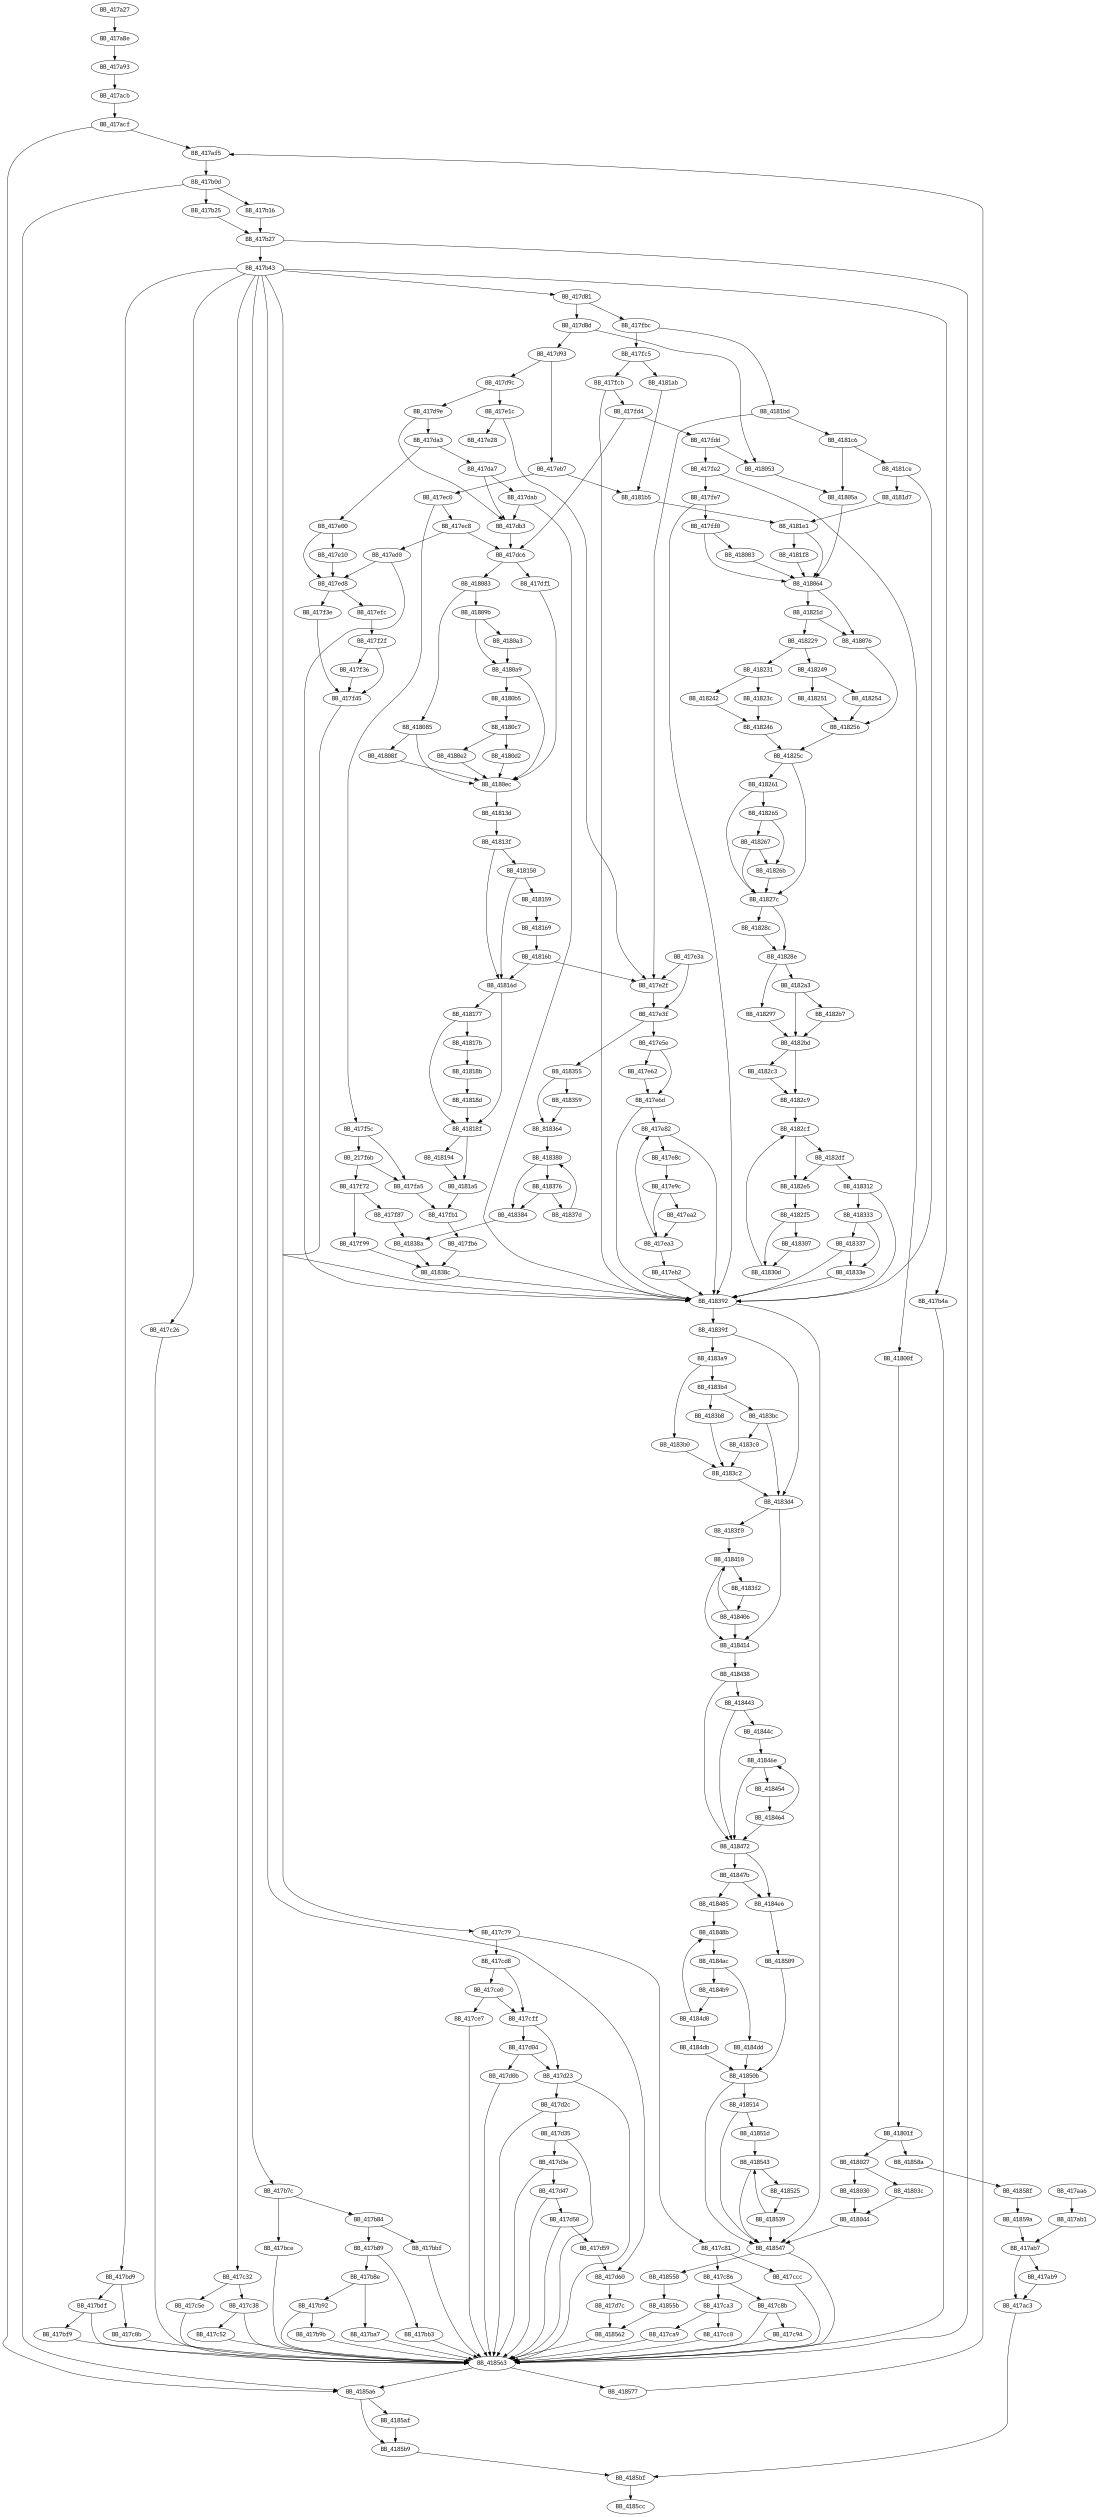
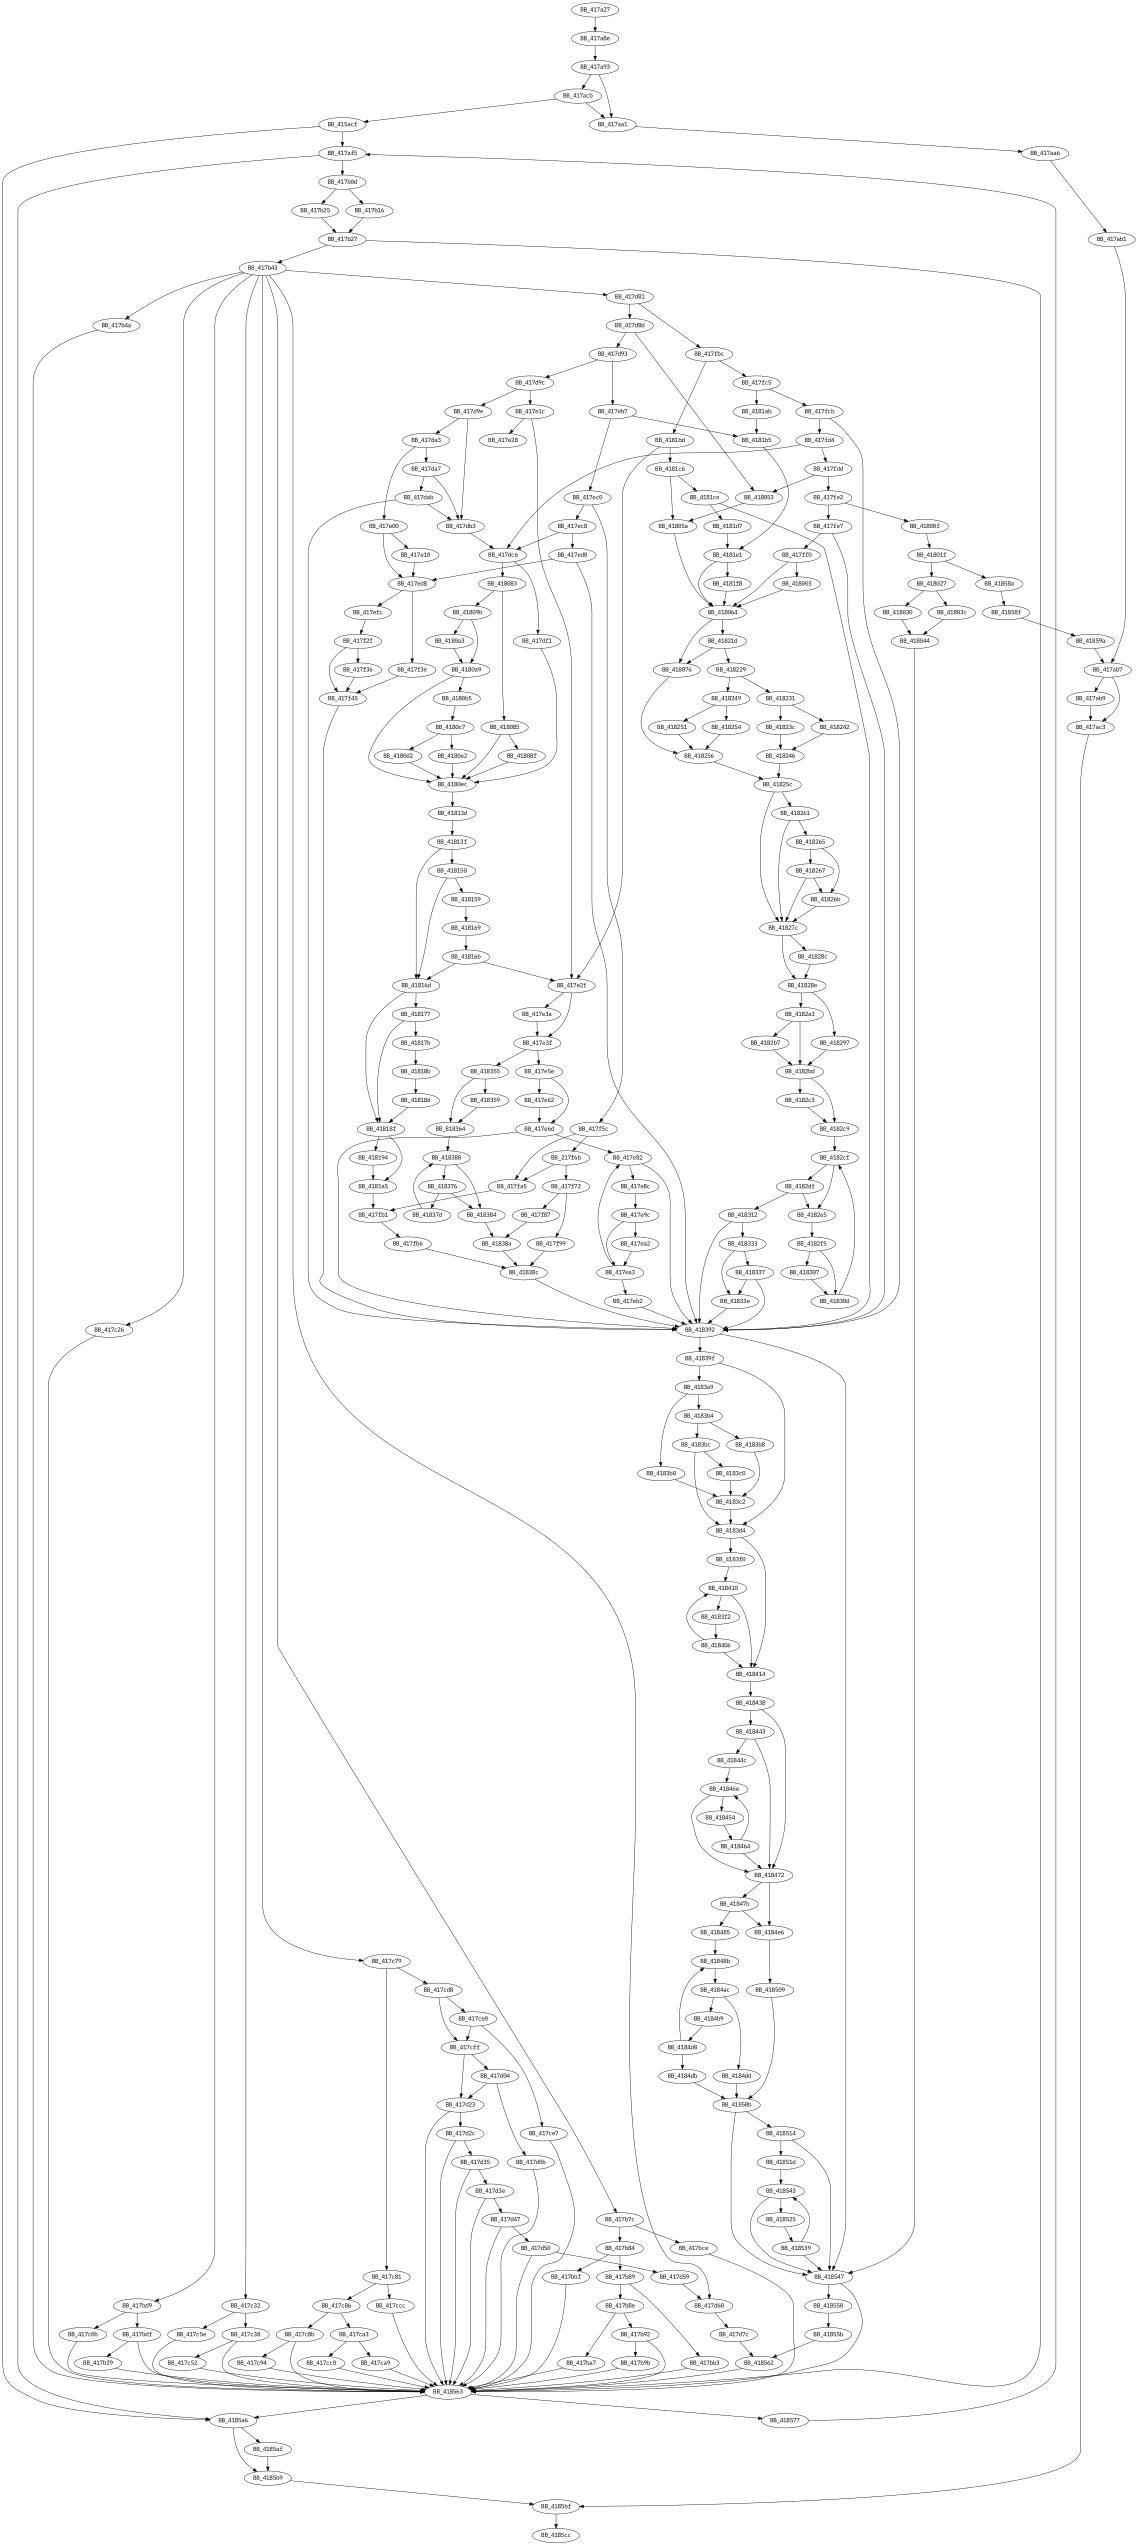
node "BB_417acf": label "BB_417acf" -> "BB_415acf"
node "BB_417aa1": added
edge "BB_417e3a" -> "BB_417e2f": reversed
edge "BB_417b0d" -> "BB_4185a6": now "BB_417af5" -> "BB_4185a6"
